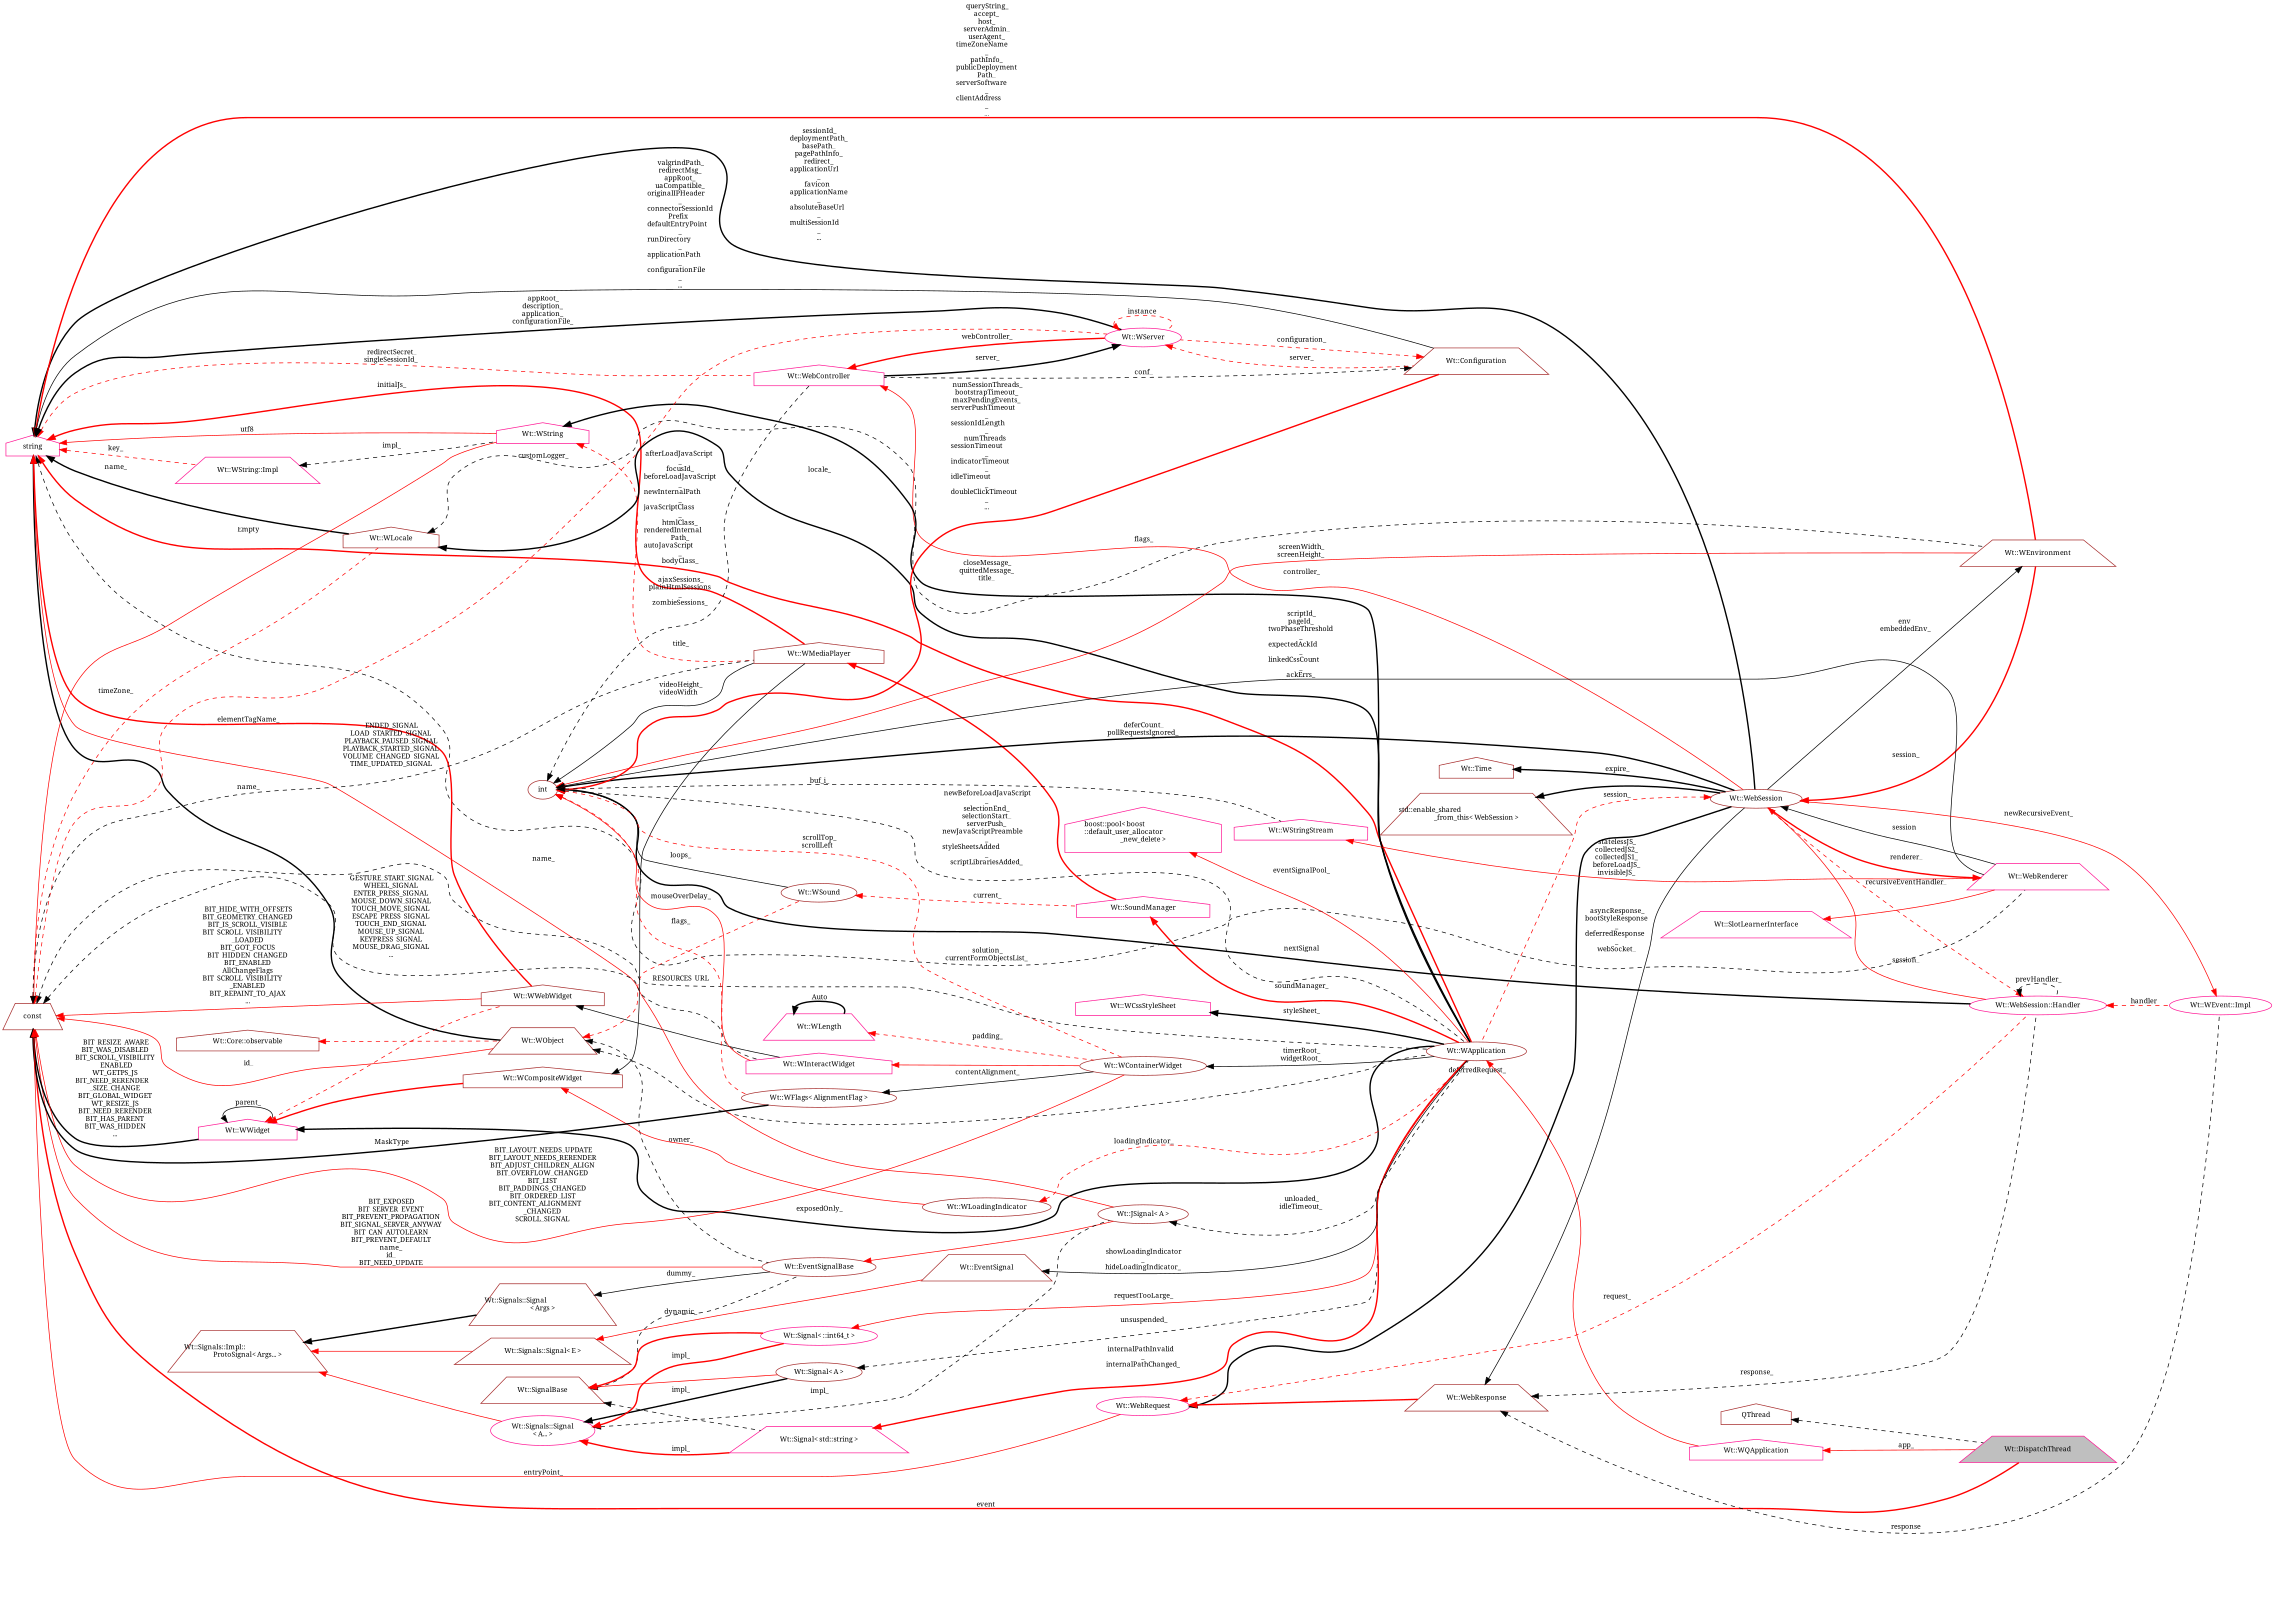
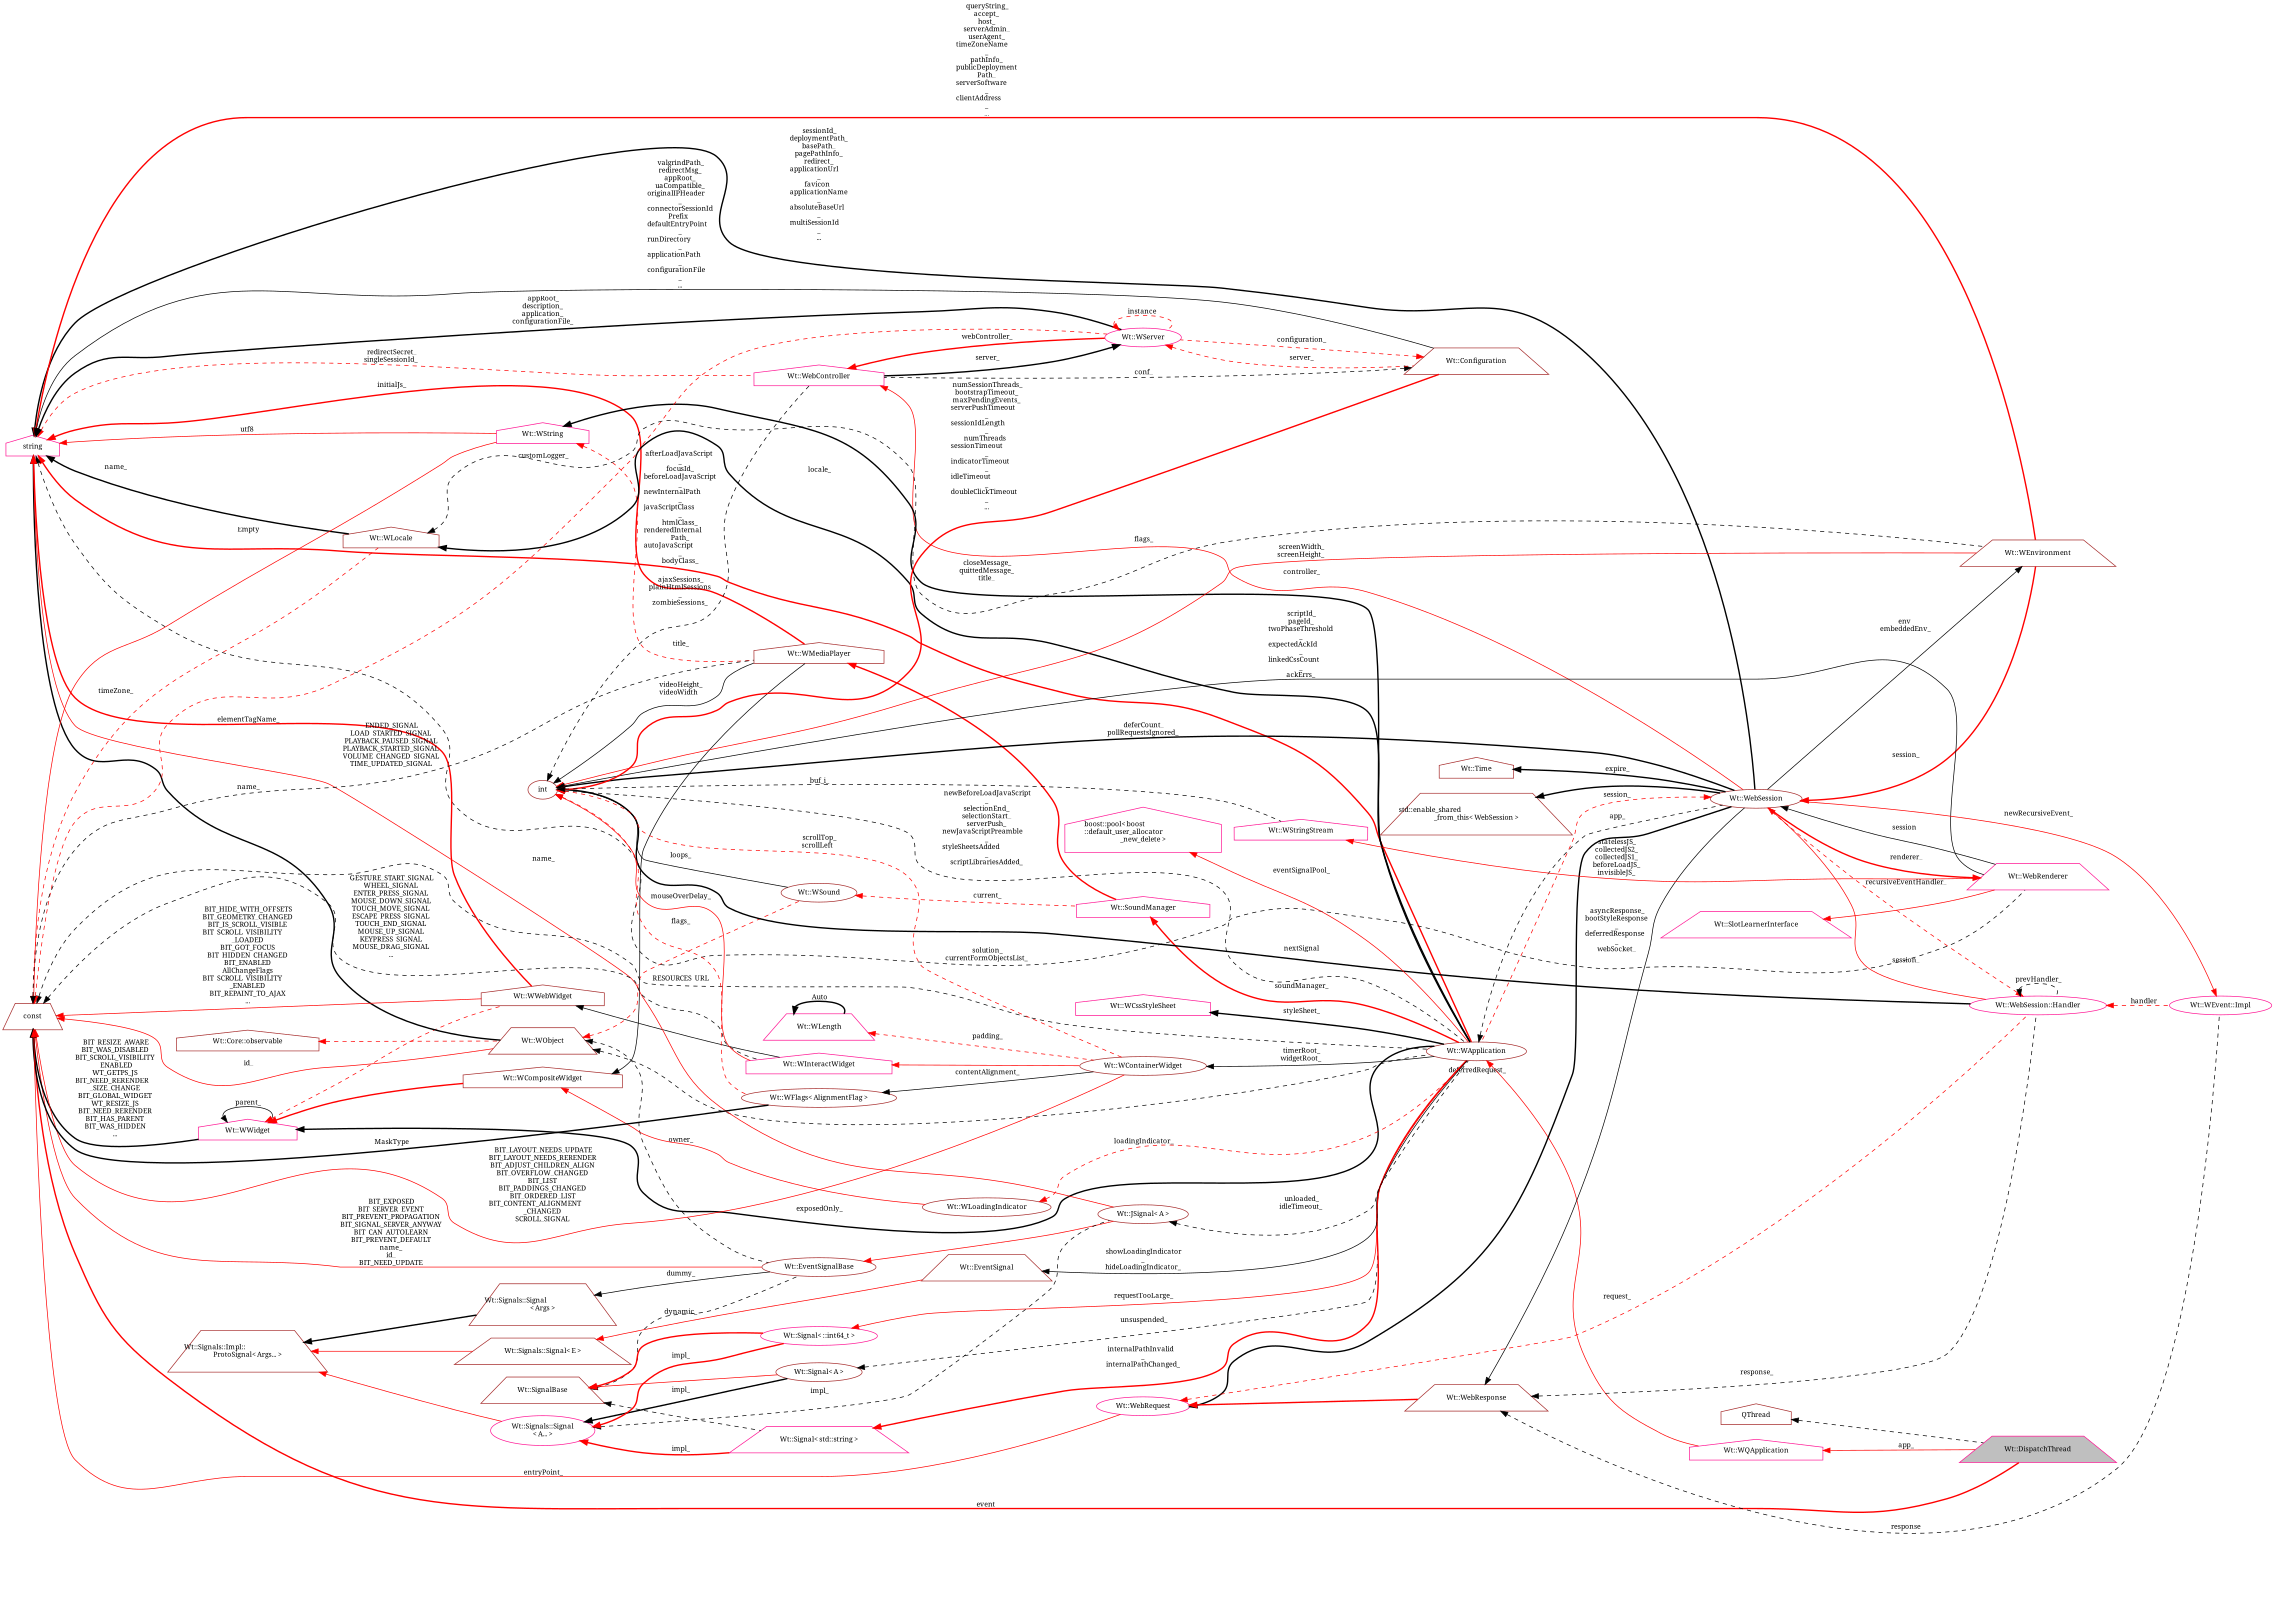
node "Wt::WString::Impl": removed
edge "Wt::WebSession" -> "Wt::WApplication": added, label "app_"
